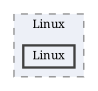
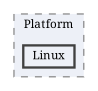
cluster "Linux": label "Linux" -> "Platform"
